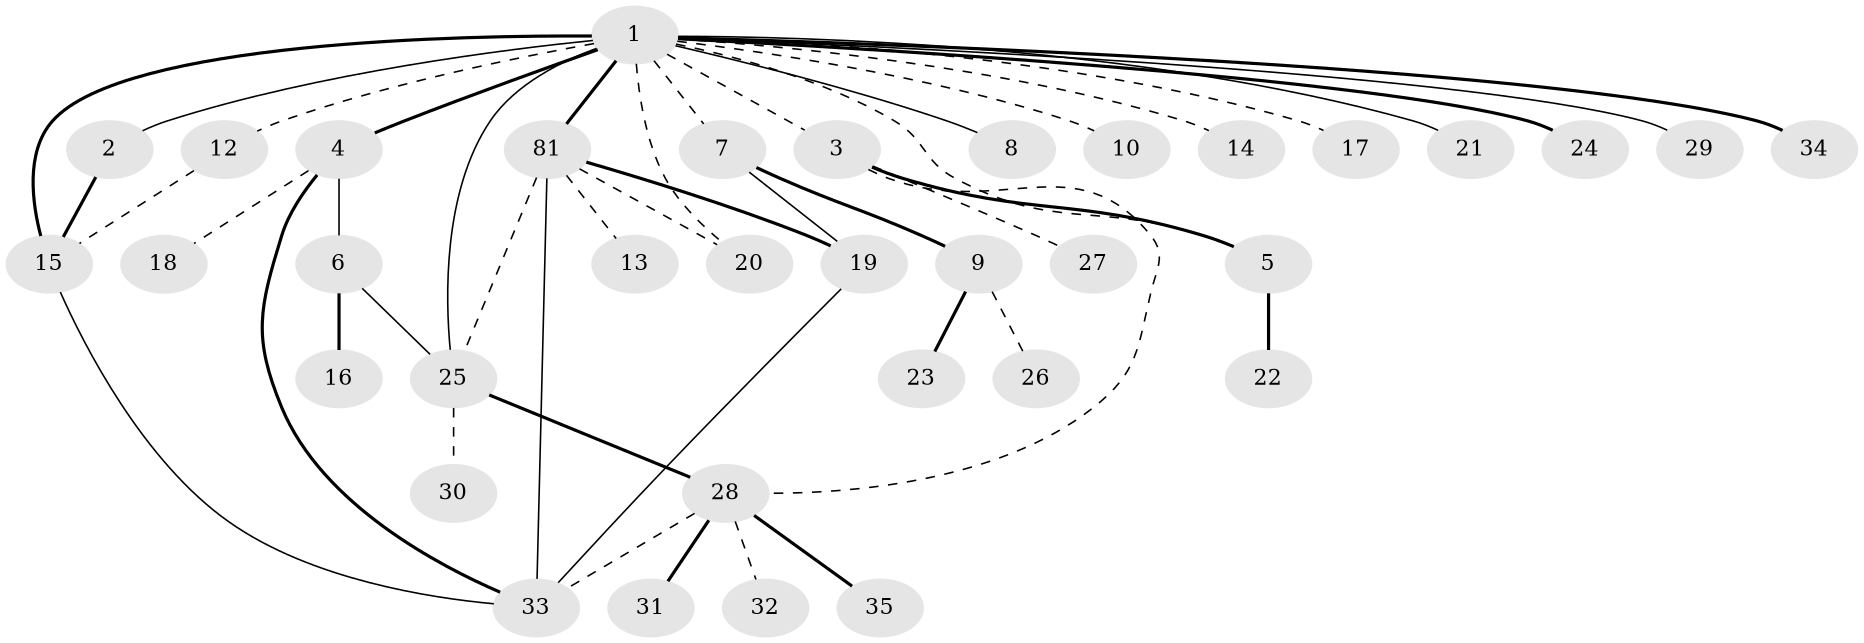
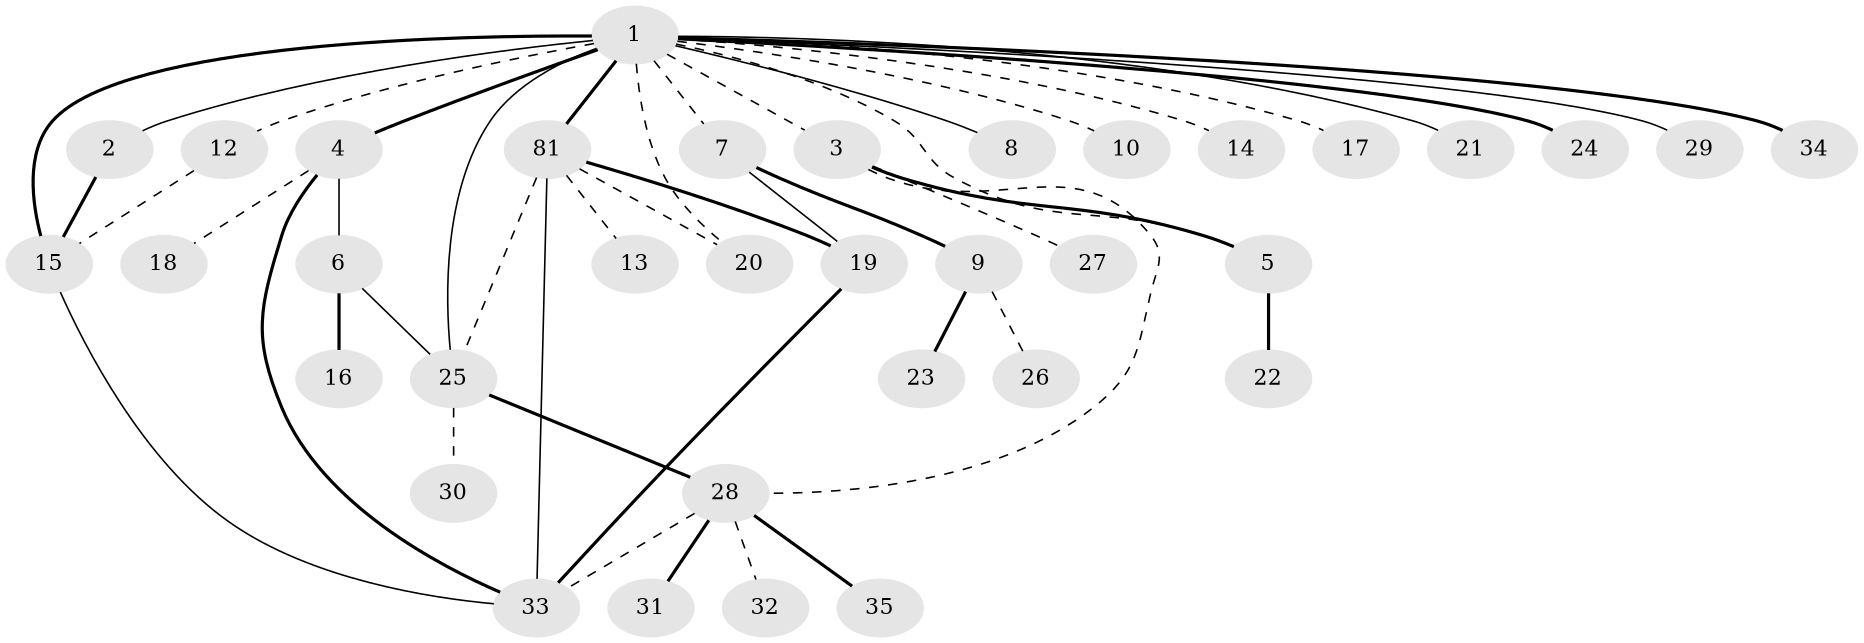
edge "19" -- "33": style solid -> bold
